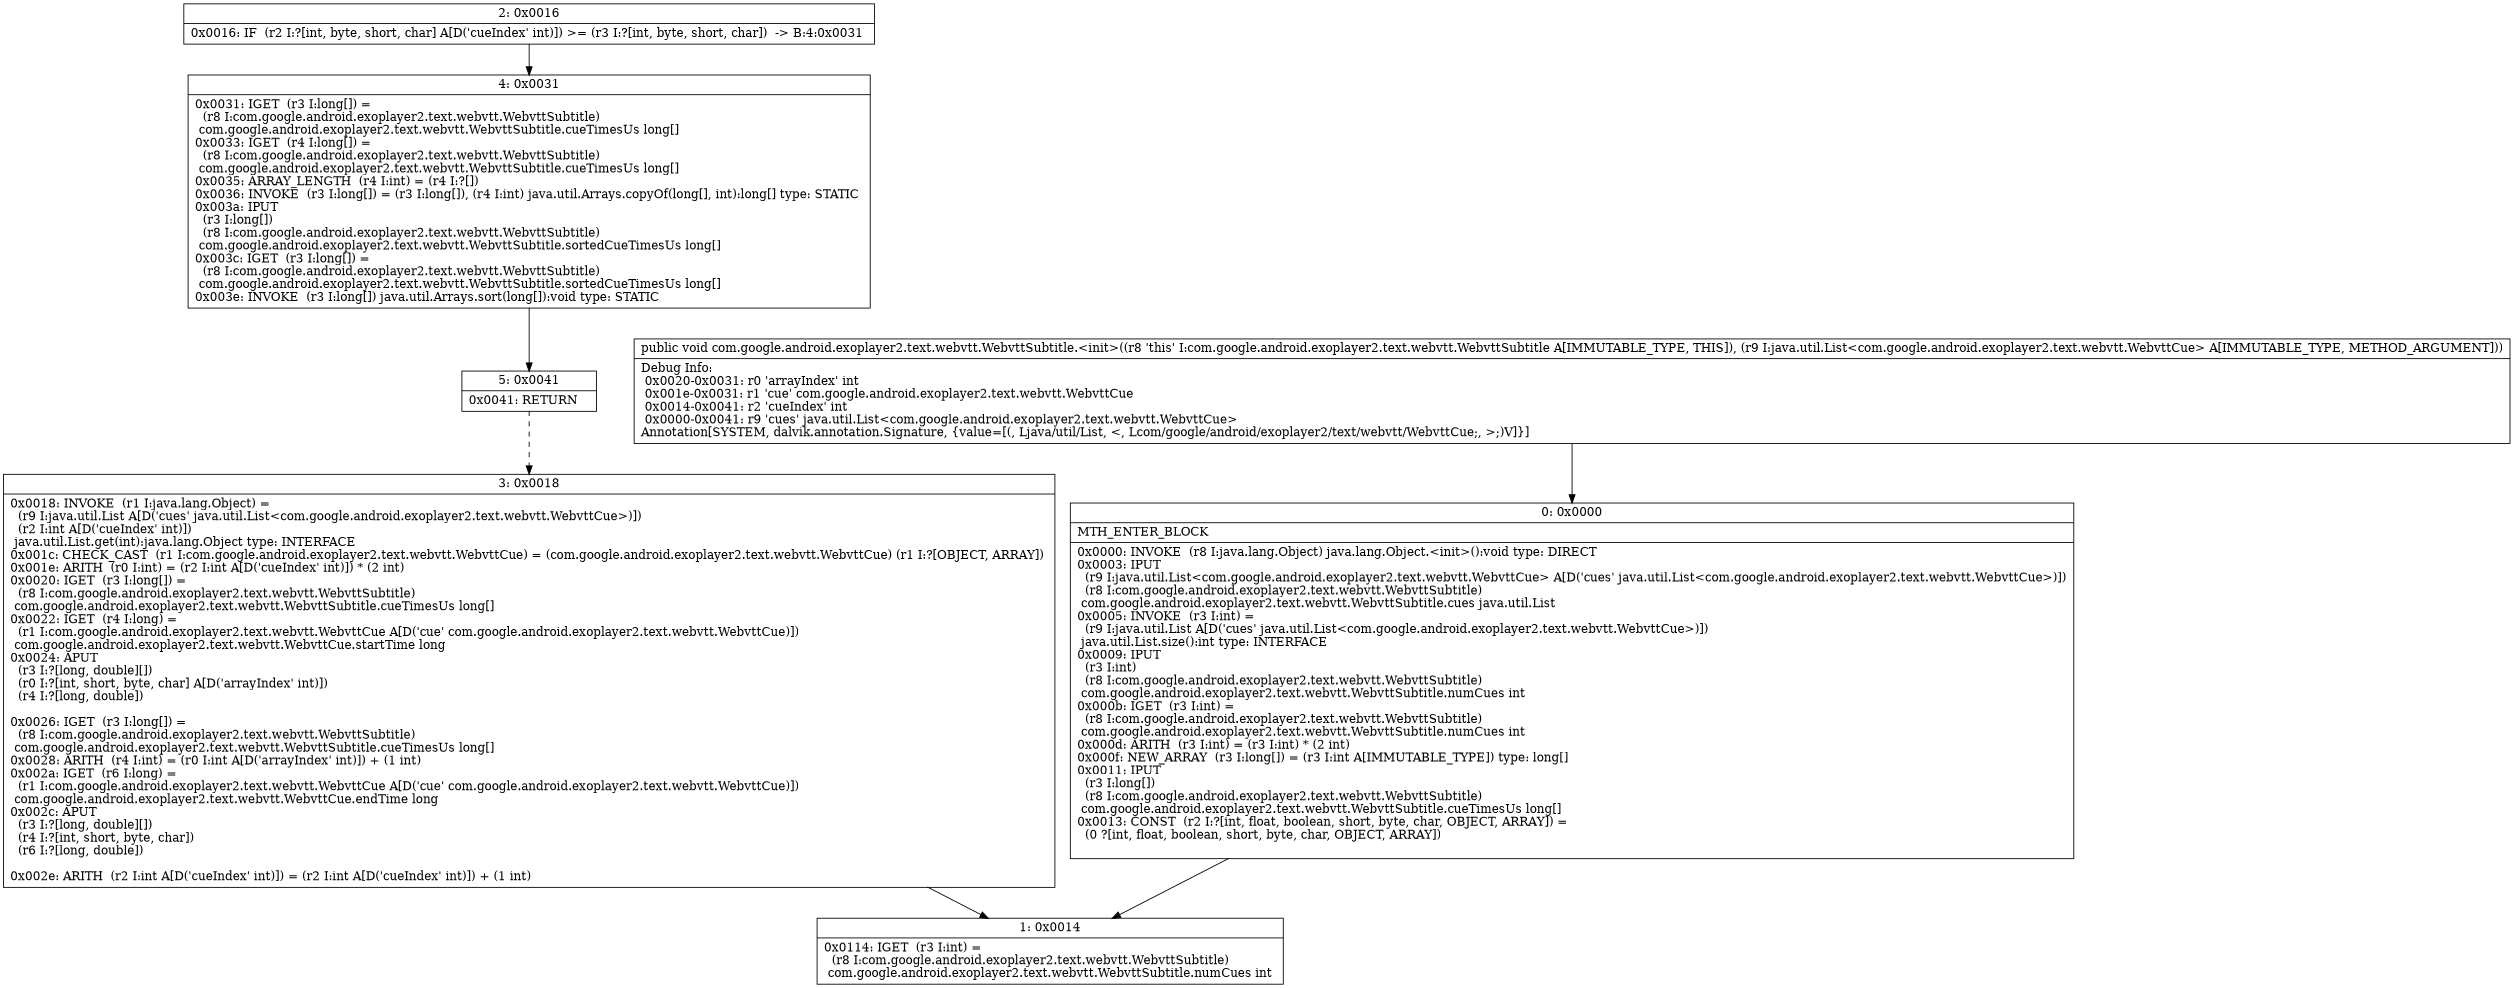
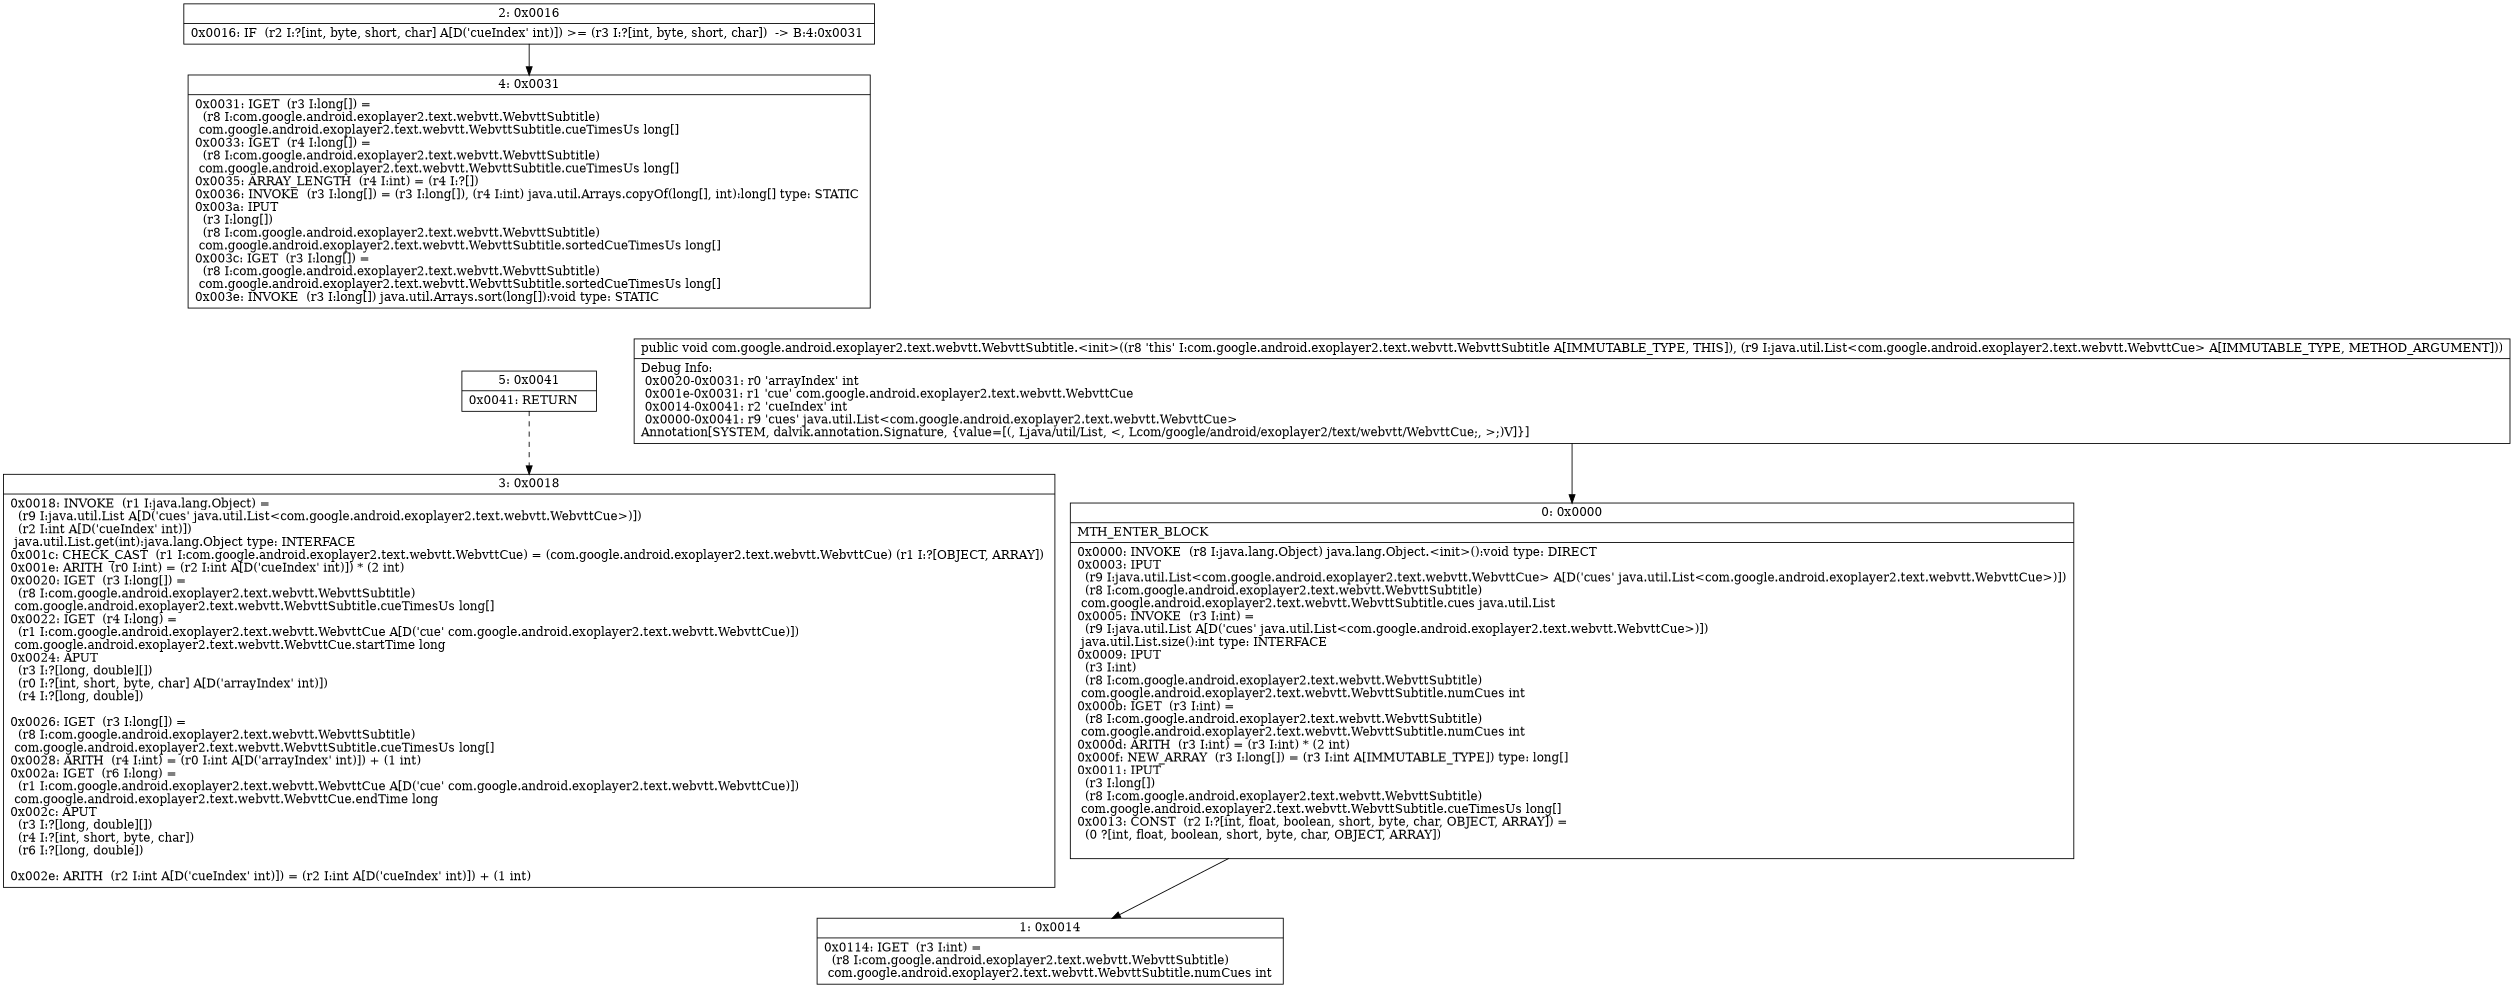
edge "4: 0x0031" -> "5: 0x0041": removed
edge "3: 0x0018" -> "1: 0x0014": removed
